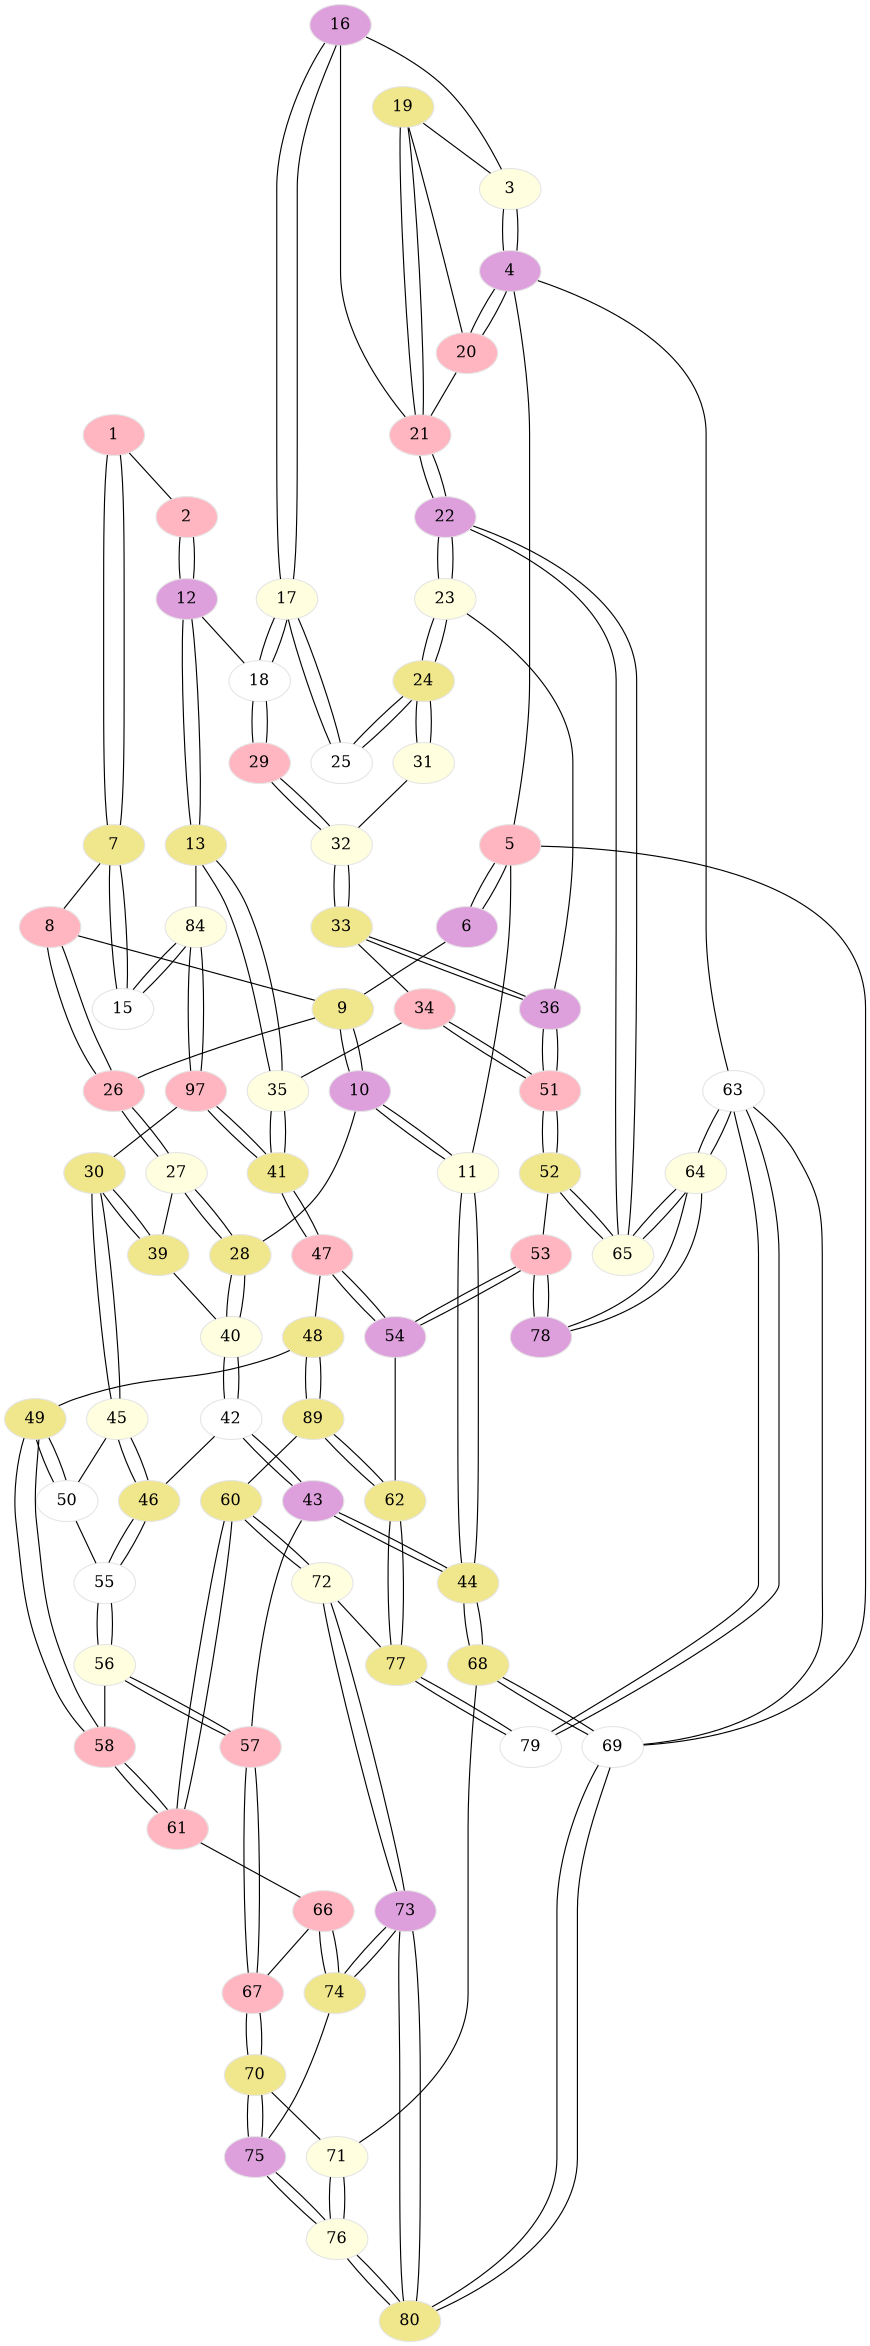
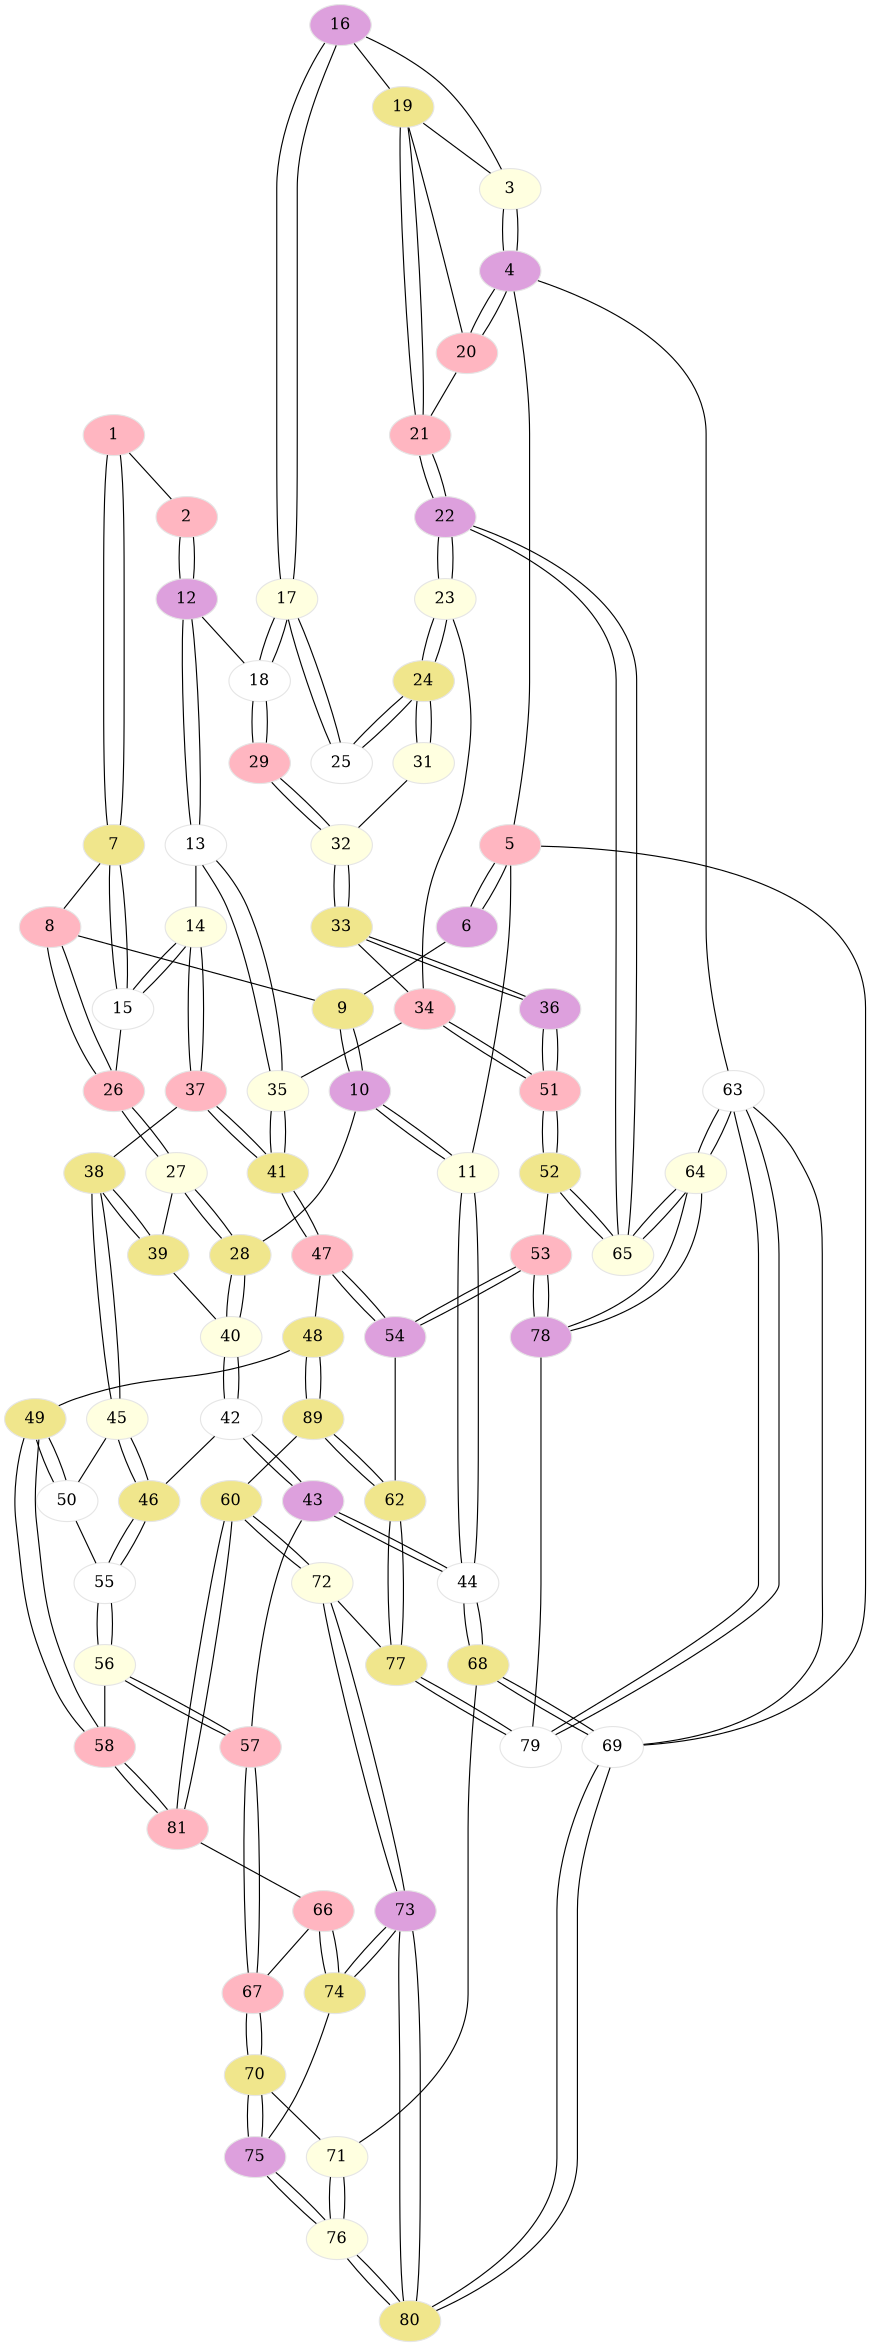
edge "16" -- "21": now "16" -- "19"
edge "23" -- "36": now "23" -- "34"
node "13": fillcolor khaki -> white
node "84": label "84" -> "14"
edge "9" -- "26": now "15" -- "26"
node "97": label "97" -> "37"
node "30": label "30" -> "38"
edge "78" -- "79": added
node "44": fillcolor khaki -> white
node "61": label "61" -> "81"
